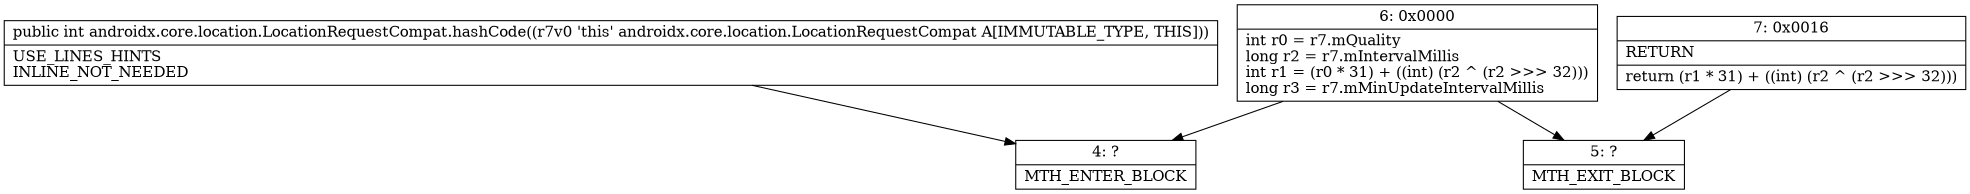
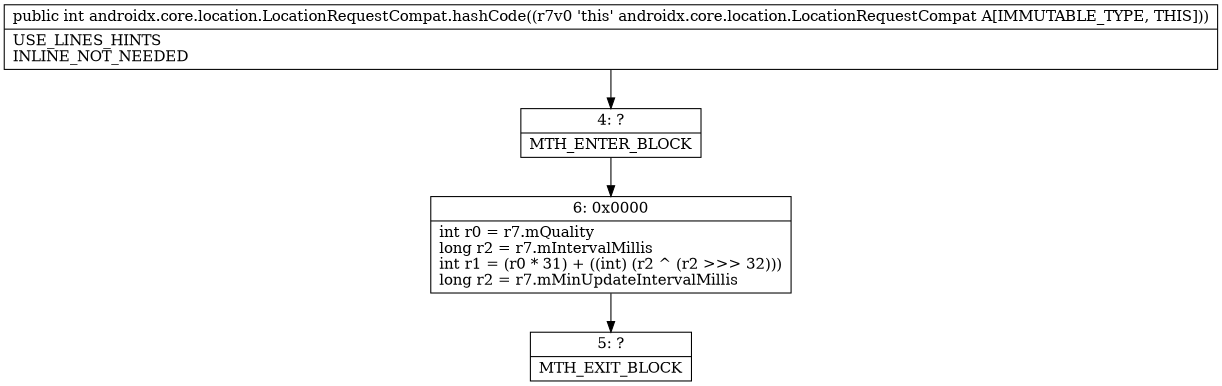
node "7: 0x0016": removed
node "6: 0x0000": text "long r3 = r7.mMinUpdateIntervalMillis" -> "long r2 = r7.mMinUpdateIntervalMillis"
edge "6: 0x0000" -> "4: ?": reversed
